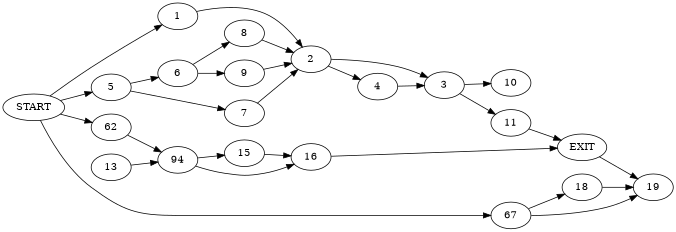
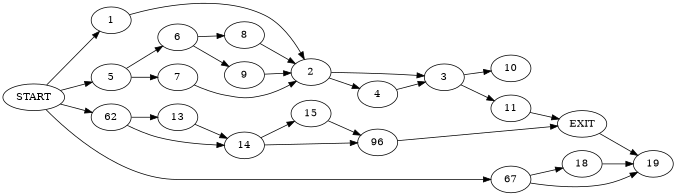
edge "62" -> "13": added
node "16": label "16" -> "96"
node "94": label "94" -> "14"
